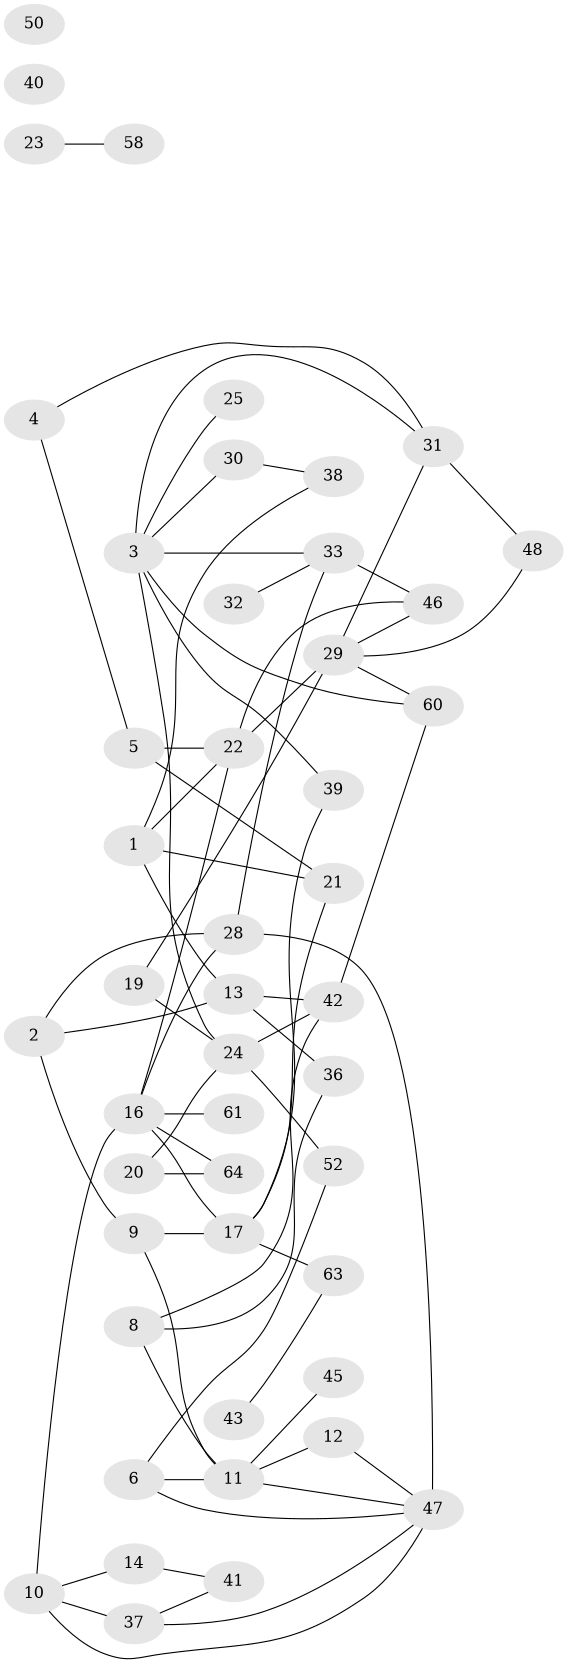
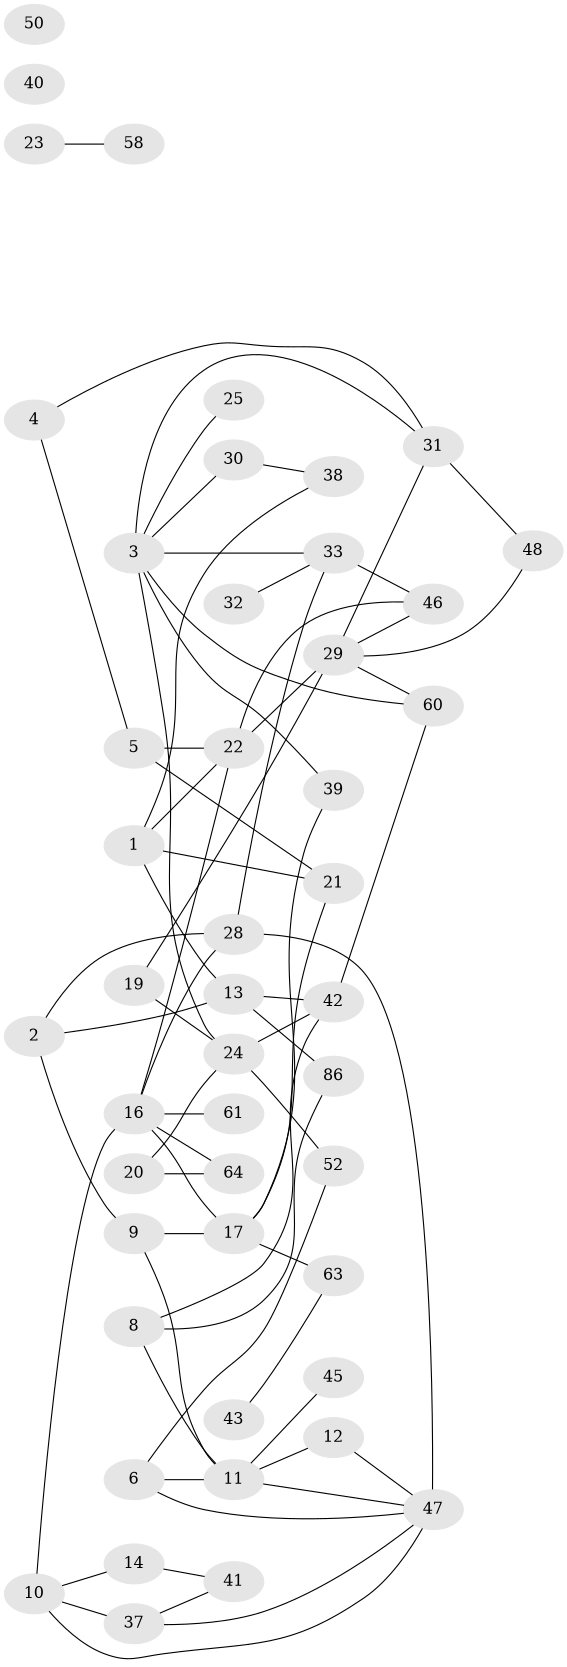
node "36": label "36" -> "86"
